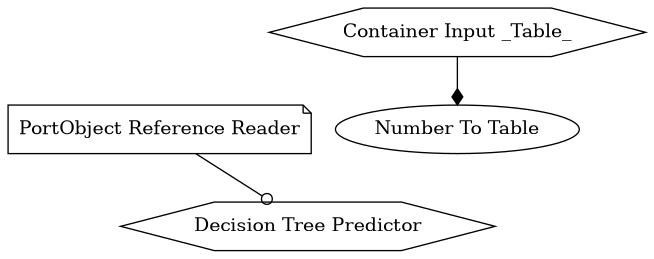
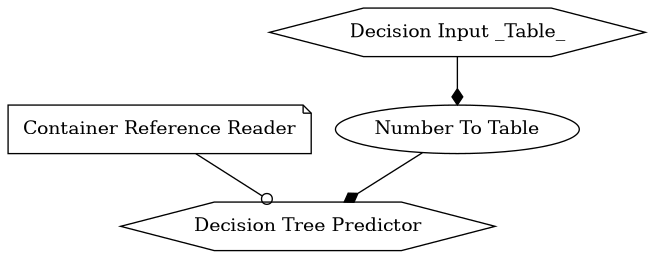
node "Container Input _Table_": label "Container Input _Table_" -> "Decision Input _Table_"
node "PortObject Reference Reader": label "PortObject Reference Reader" -> "Container Reference Reader"
edge "Number To Table" -> "Decision Tree Predictor": added
